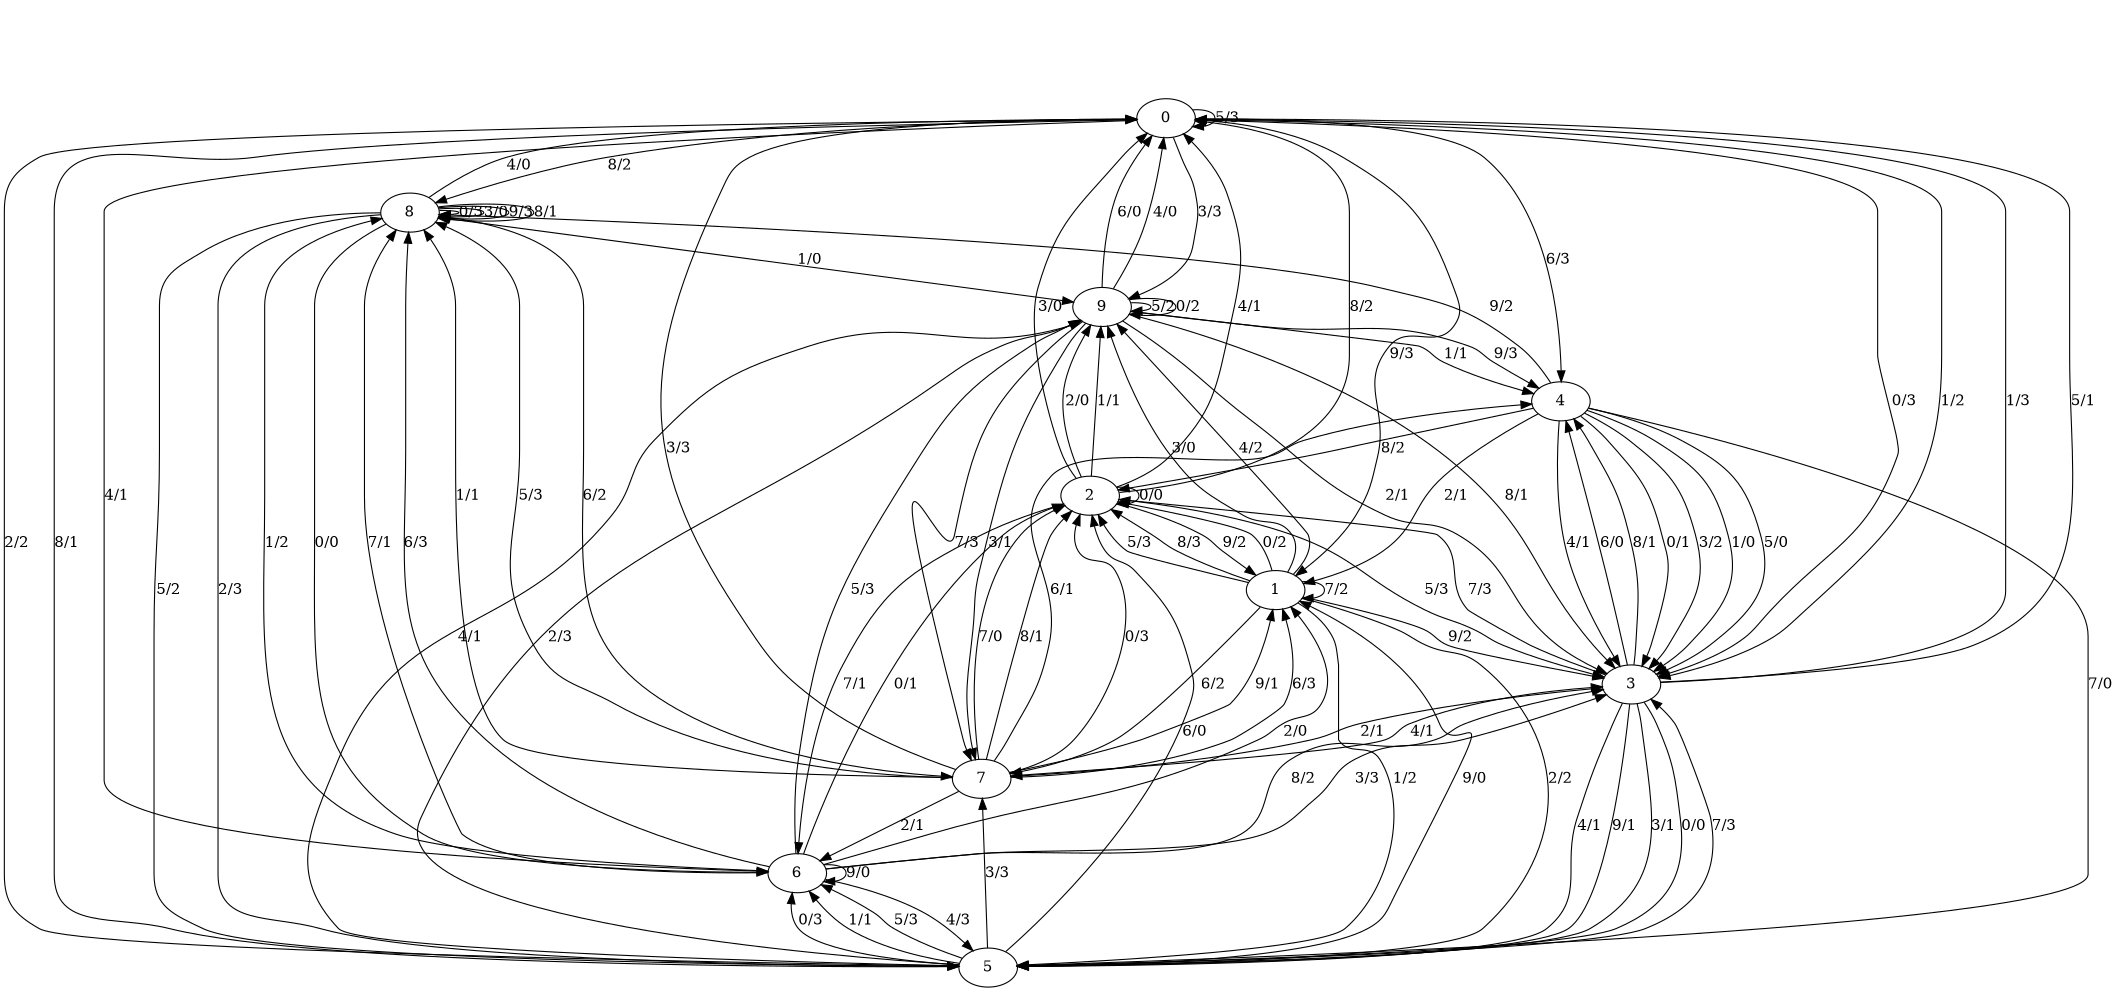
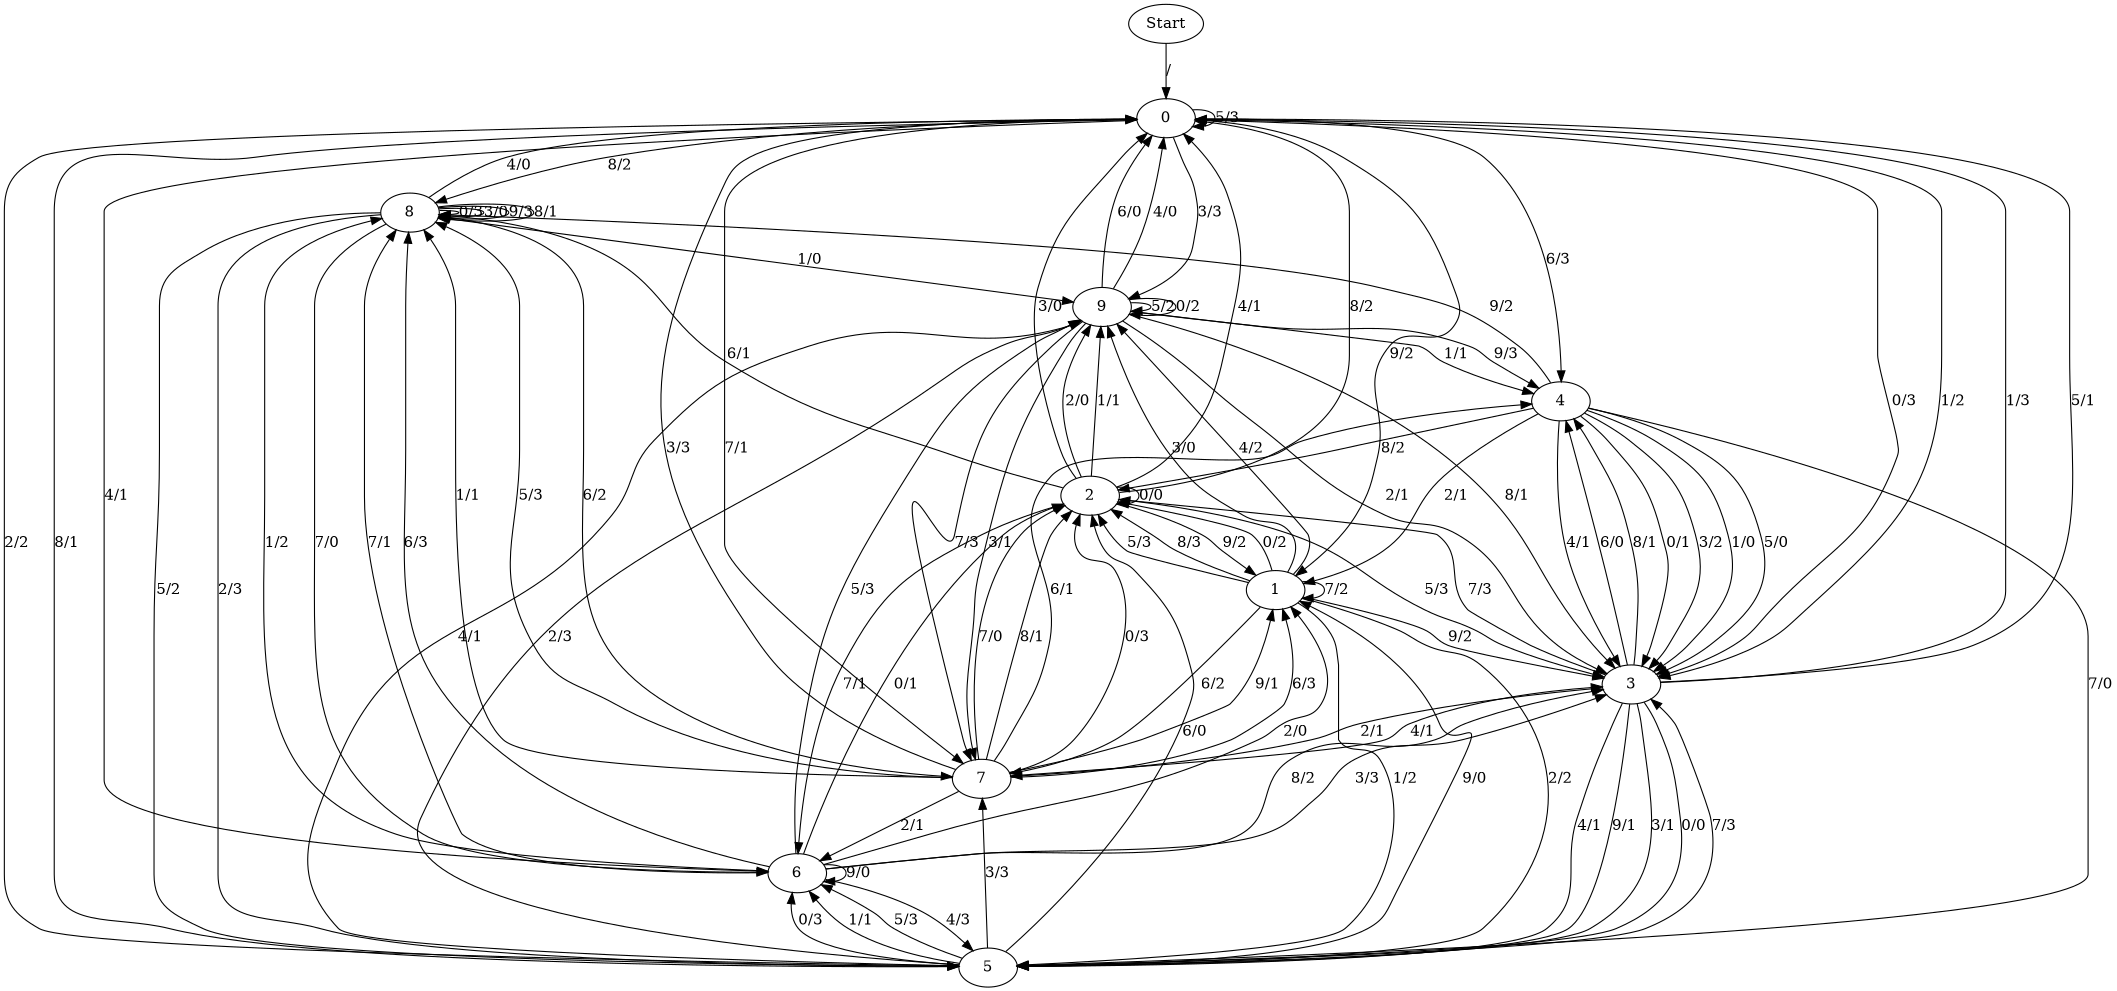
node "Start": added
edge "0" -> "7": added, label "7/1"
edge "0" -> "1": label "9/3" -> "9/2"
edge "2" -> "8": added, label "6/1"
edge "8" -> "6": label "0/0" -> "7/0"
